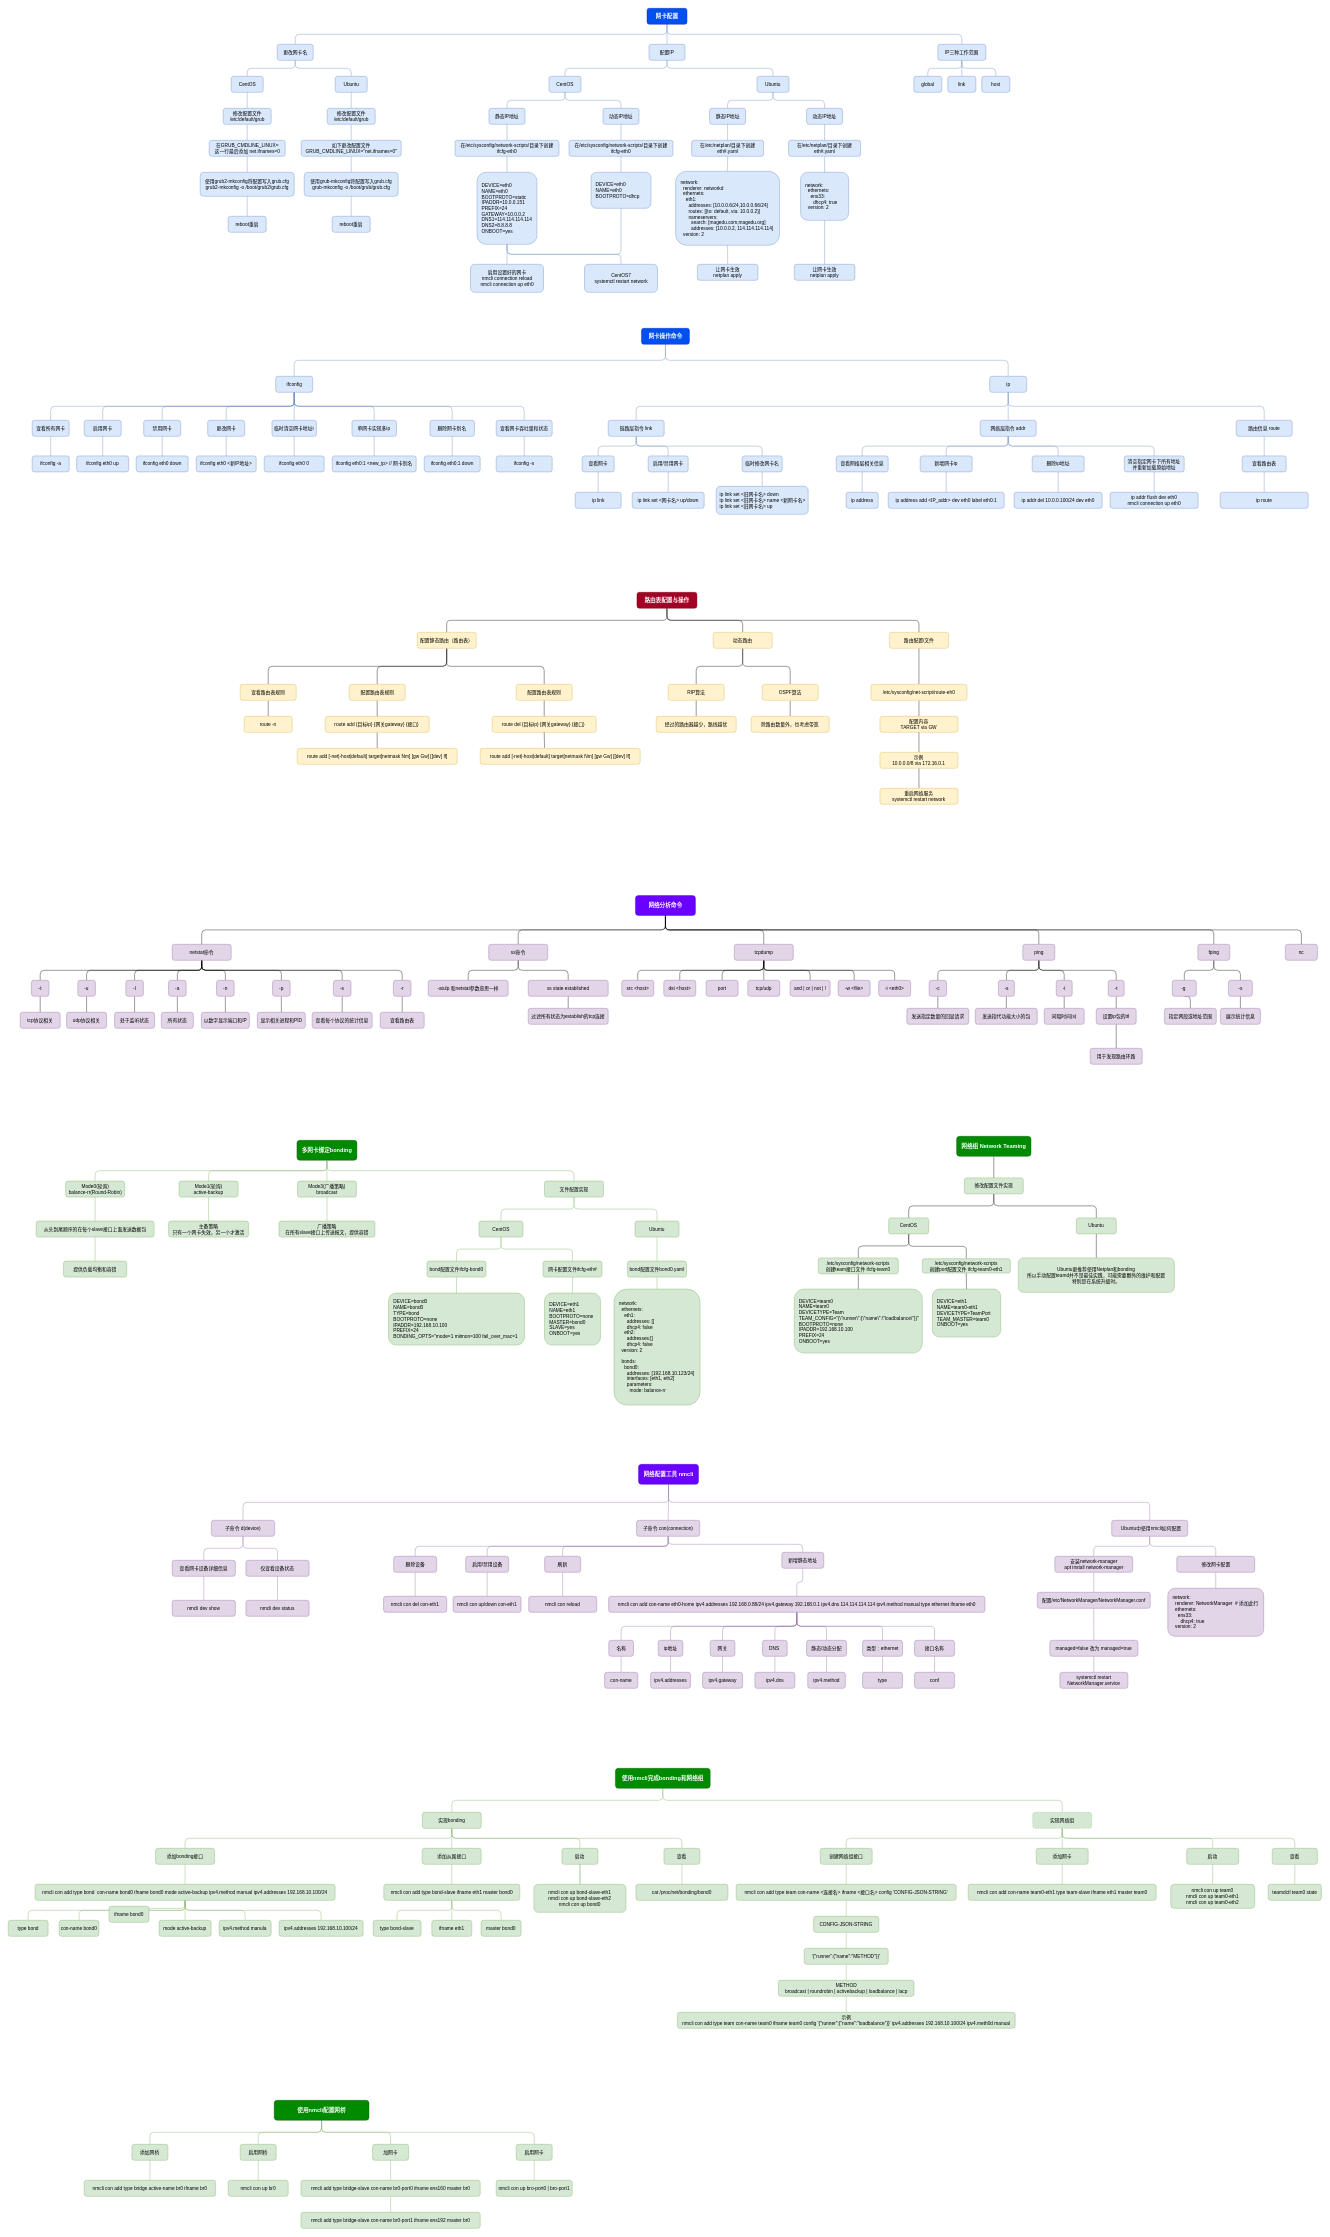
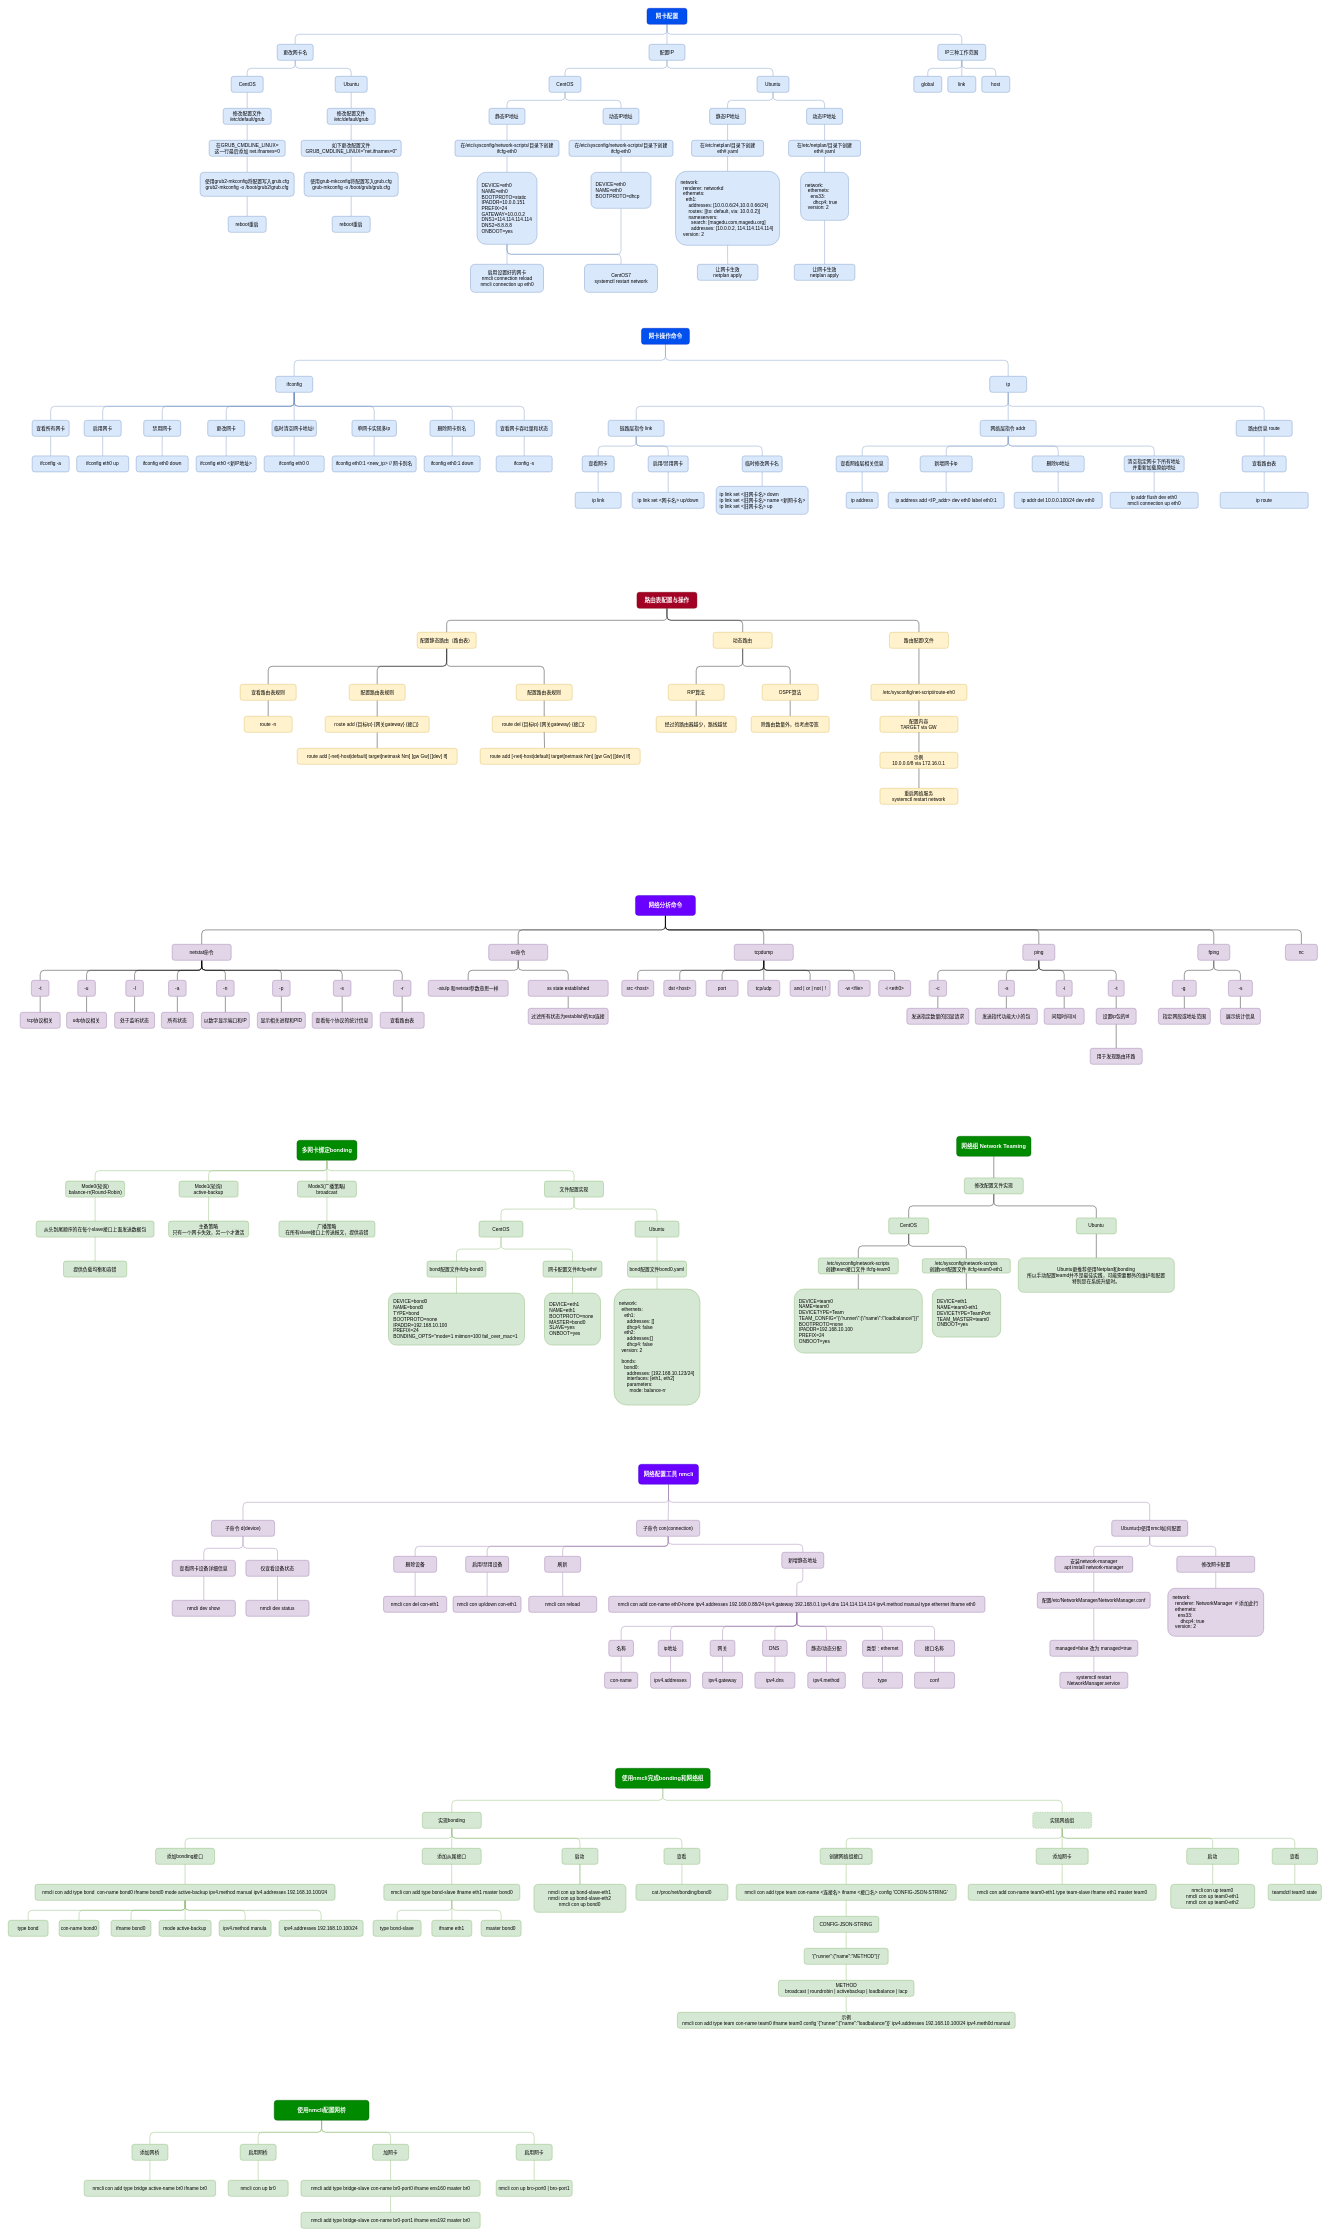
node "指定网段或地址范围": moved (1190, 1016) -> (1184, 1016)
node "ifname bond0": moved (129, 1914) -> (131, 1928)
